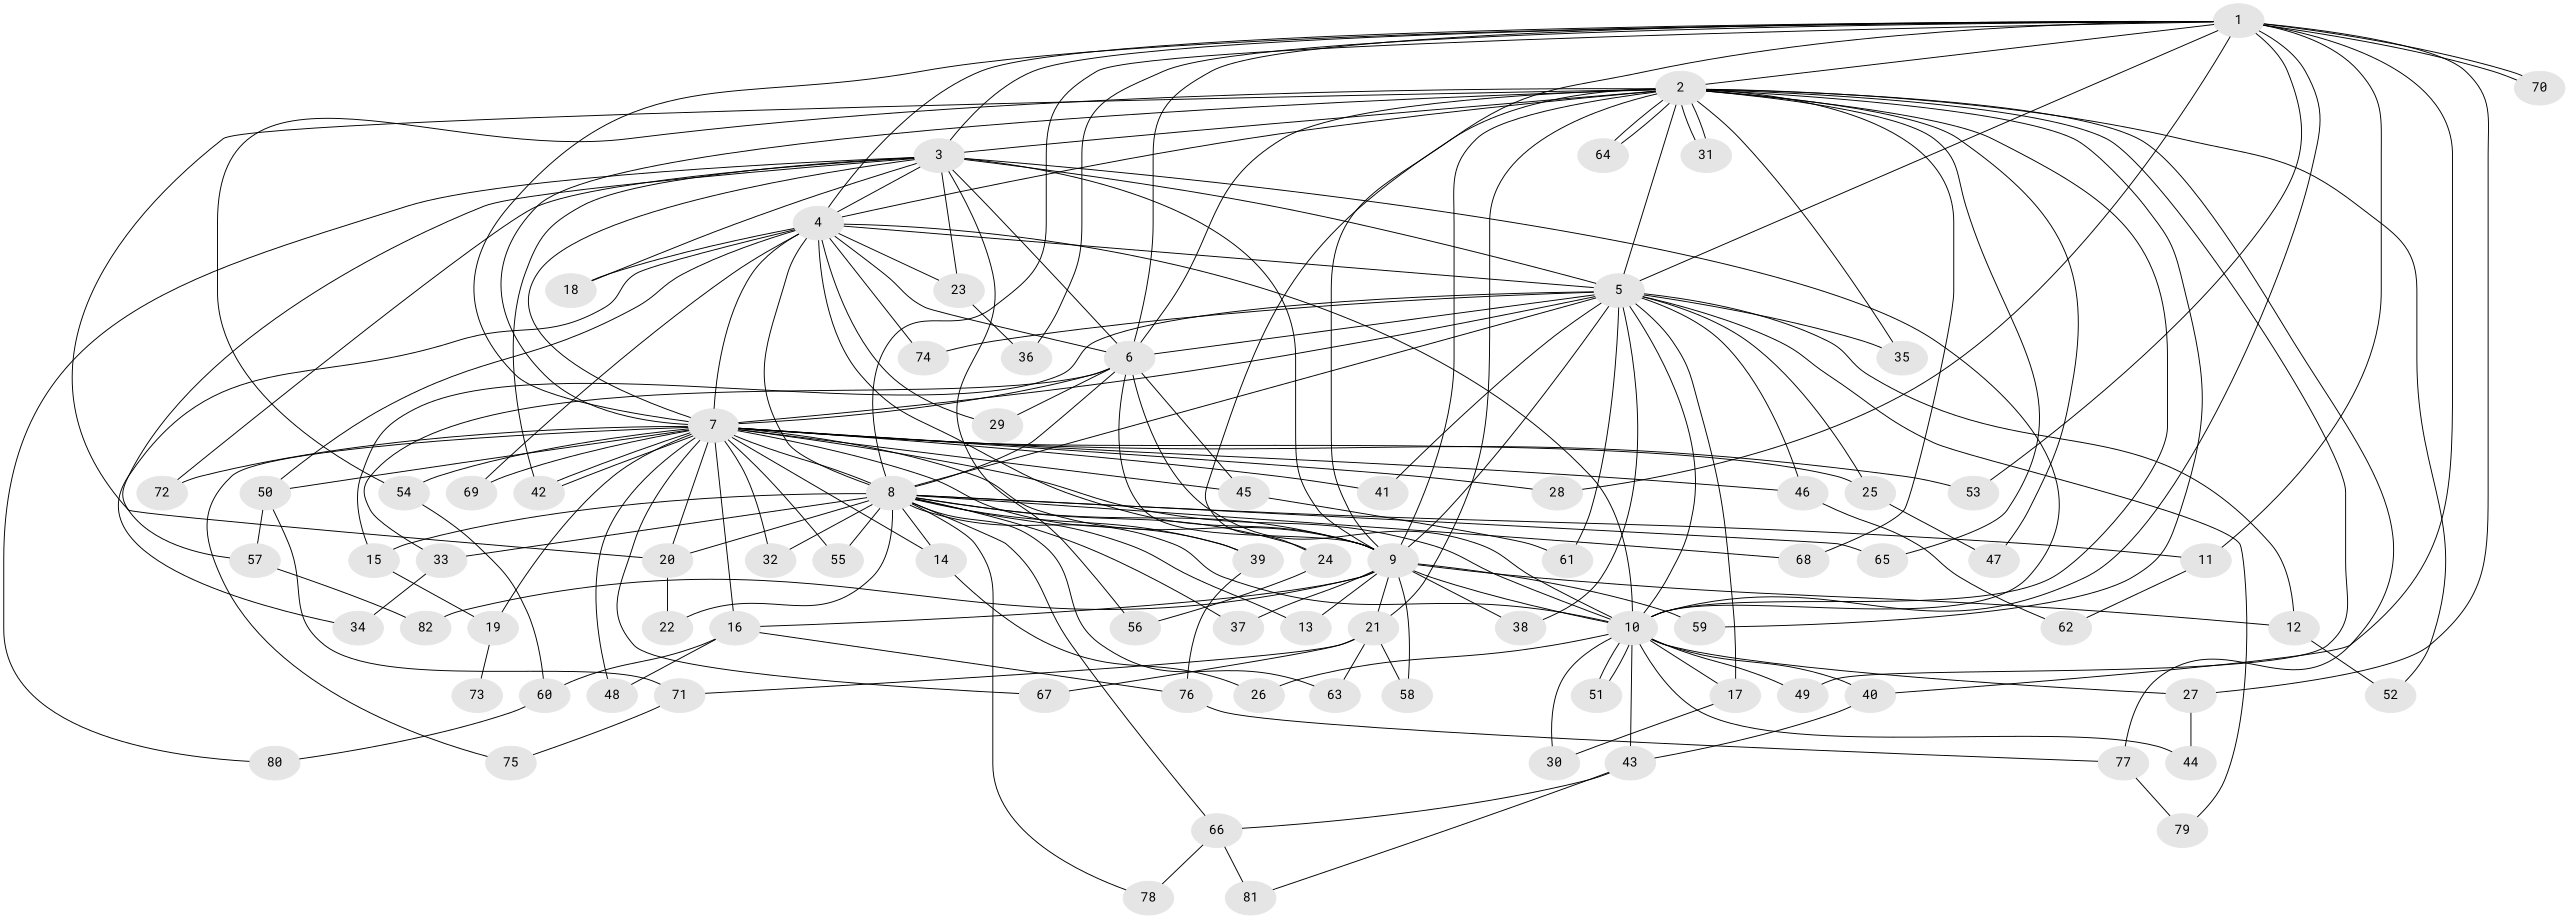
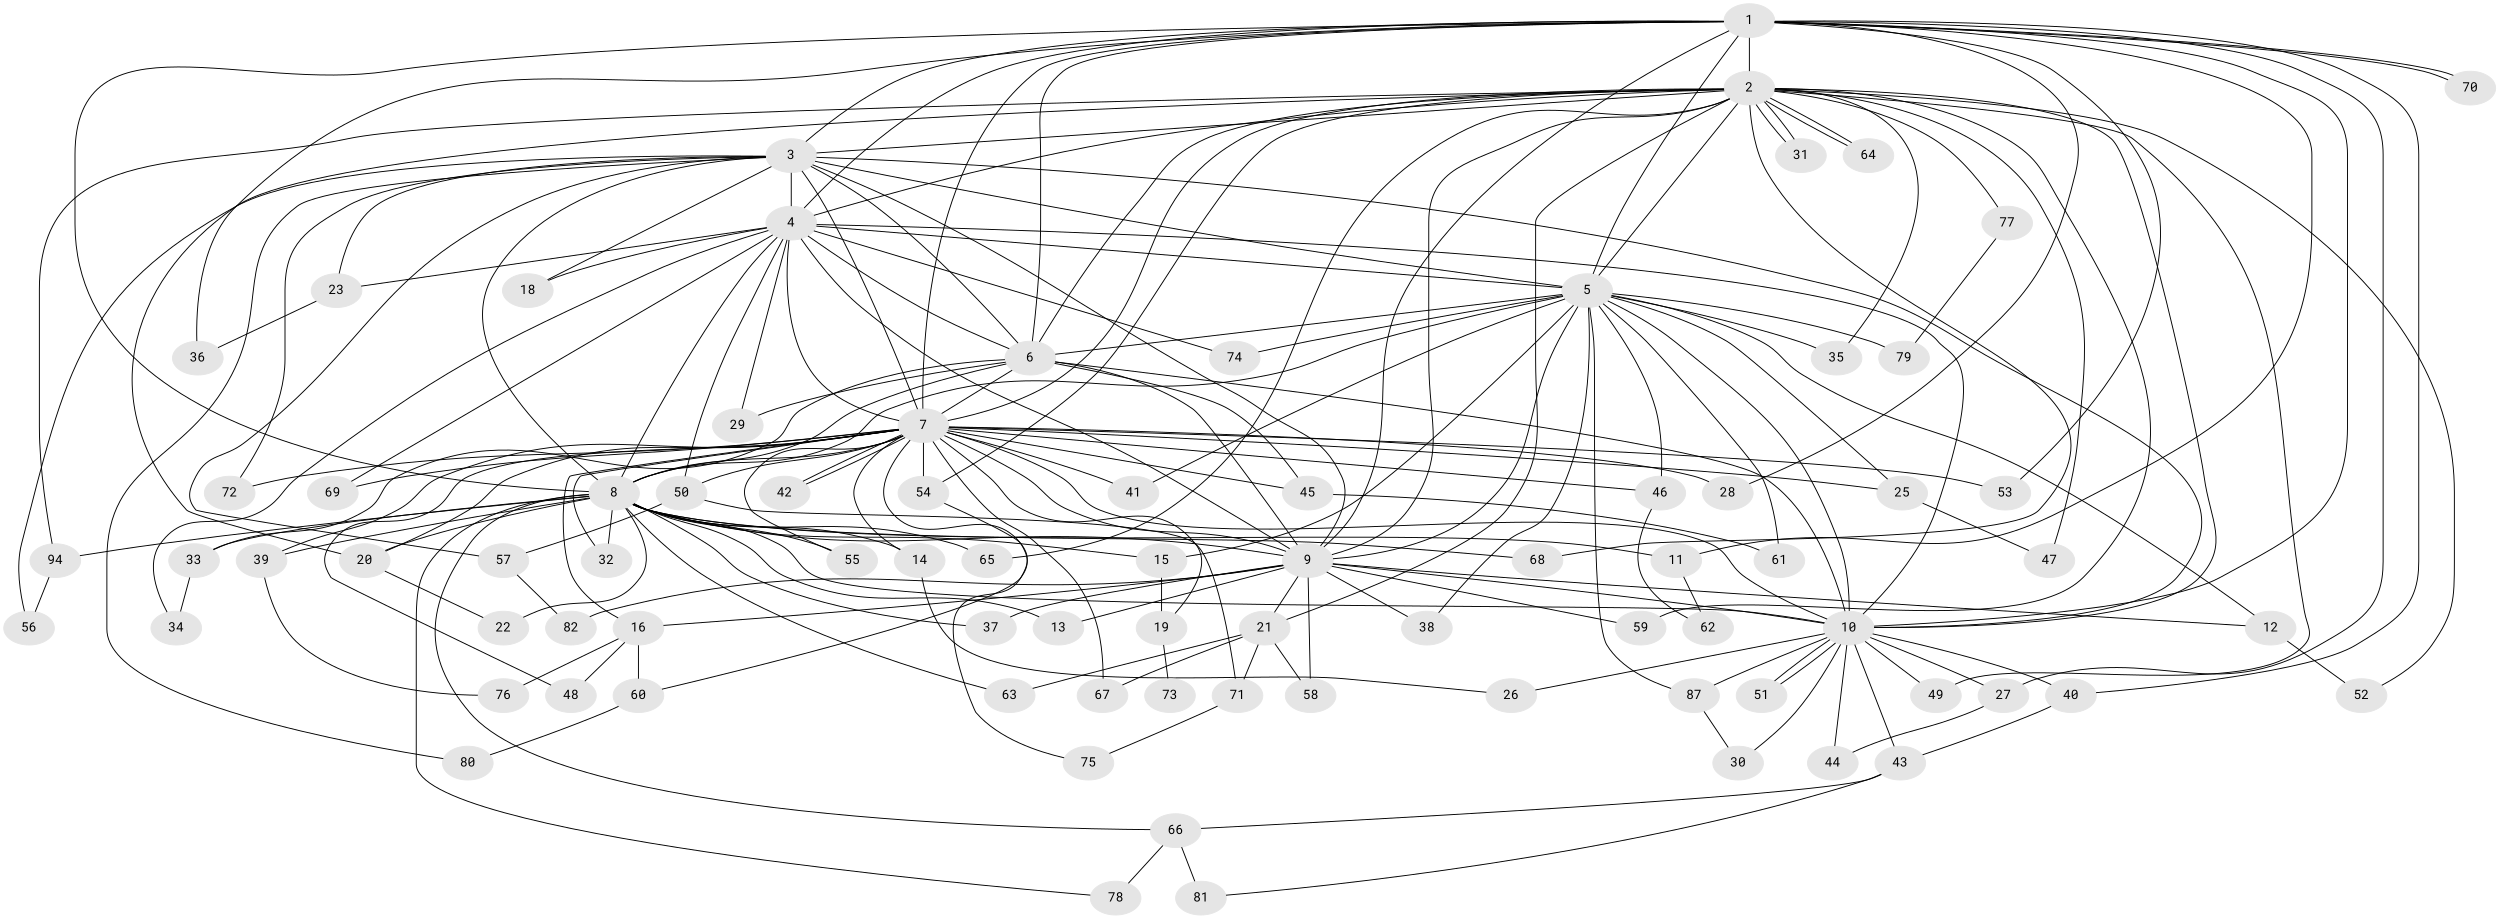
edge "3" -- "42": now "3" -- "8"
edge "5" -- "7": removed
node "24": label "24" -> "94"
node "17": label "17" -> "87"
edge "76" -- "77": removed
